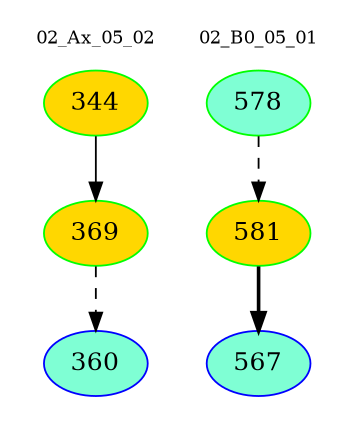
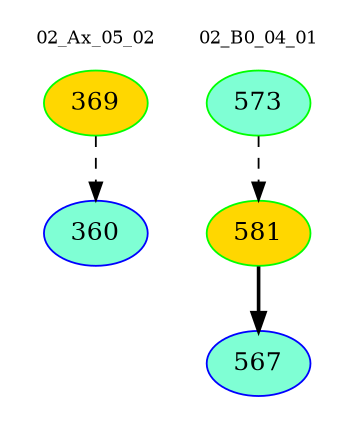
cluster "02_B0_05_01": label "02_B0_05_01" -> "02_B0_04_01"
node "344": removed
node "578": label "578" -> "573"
